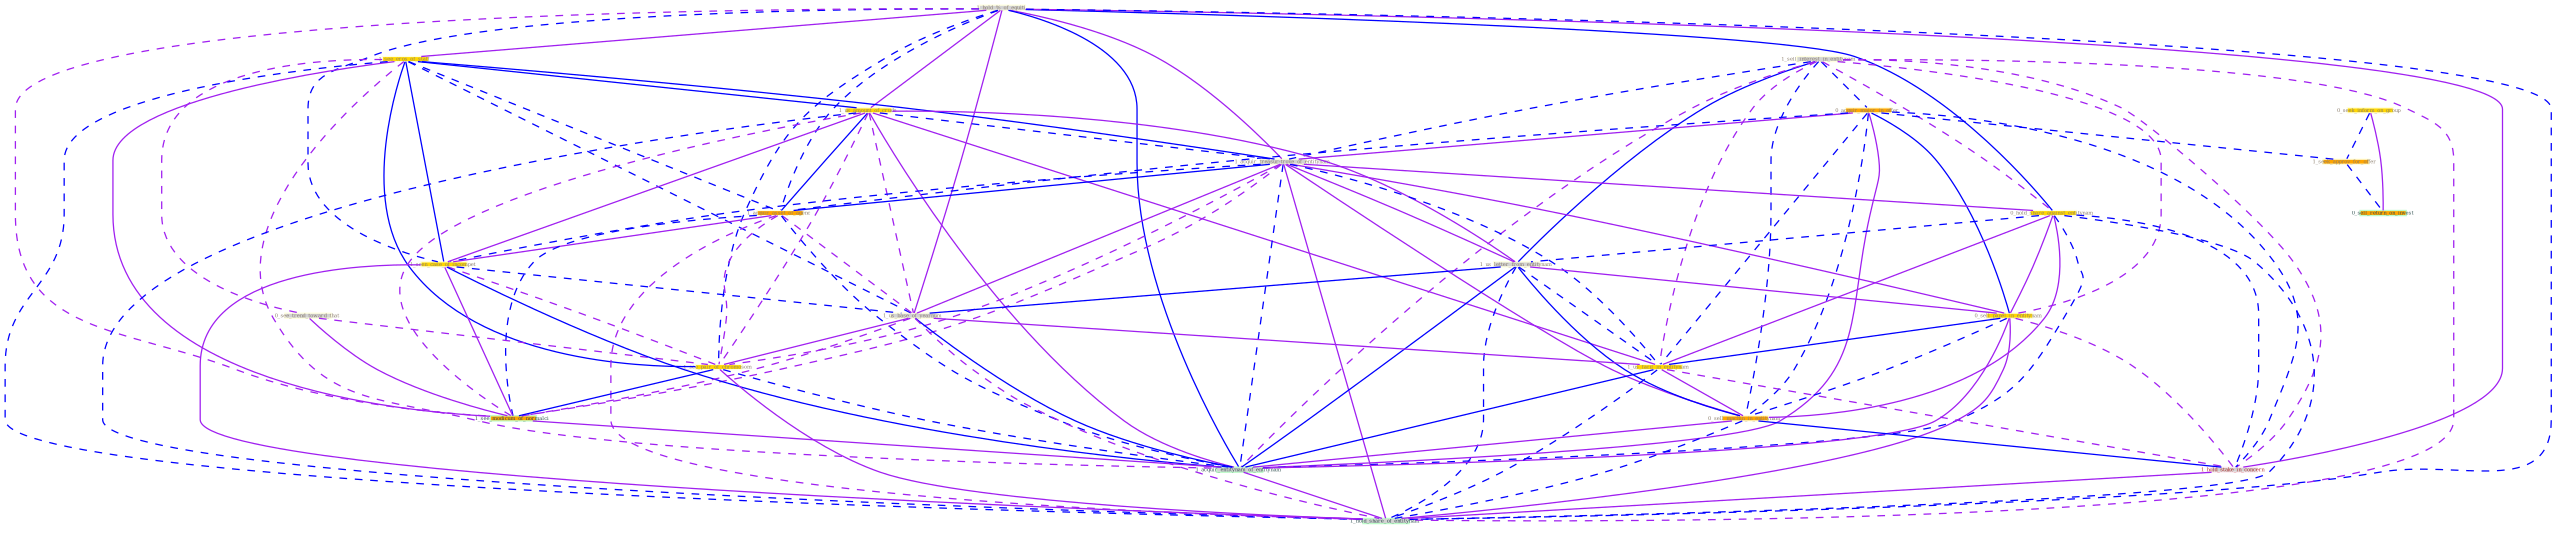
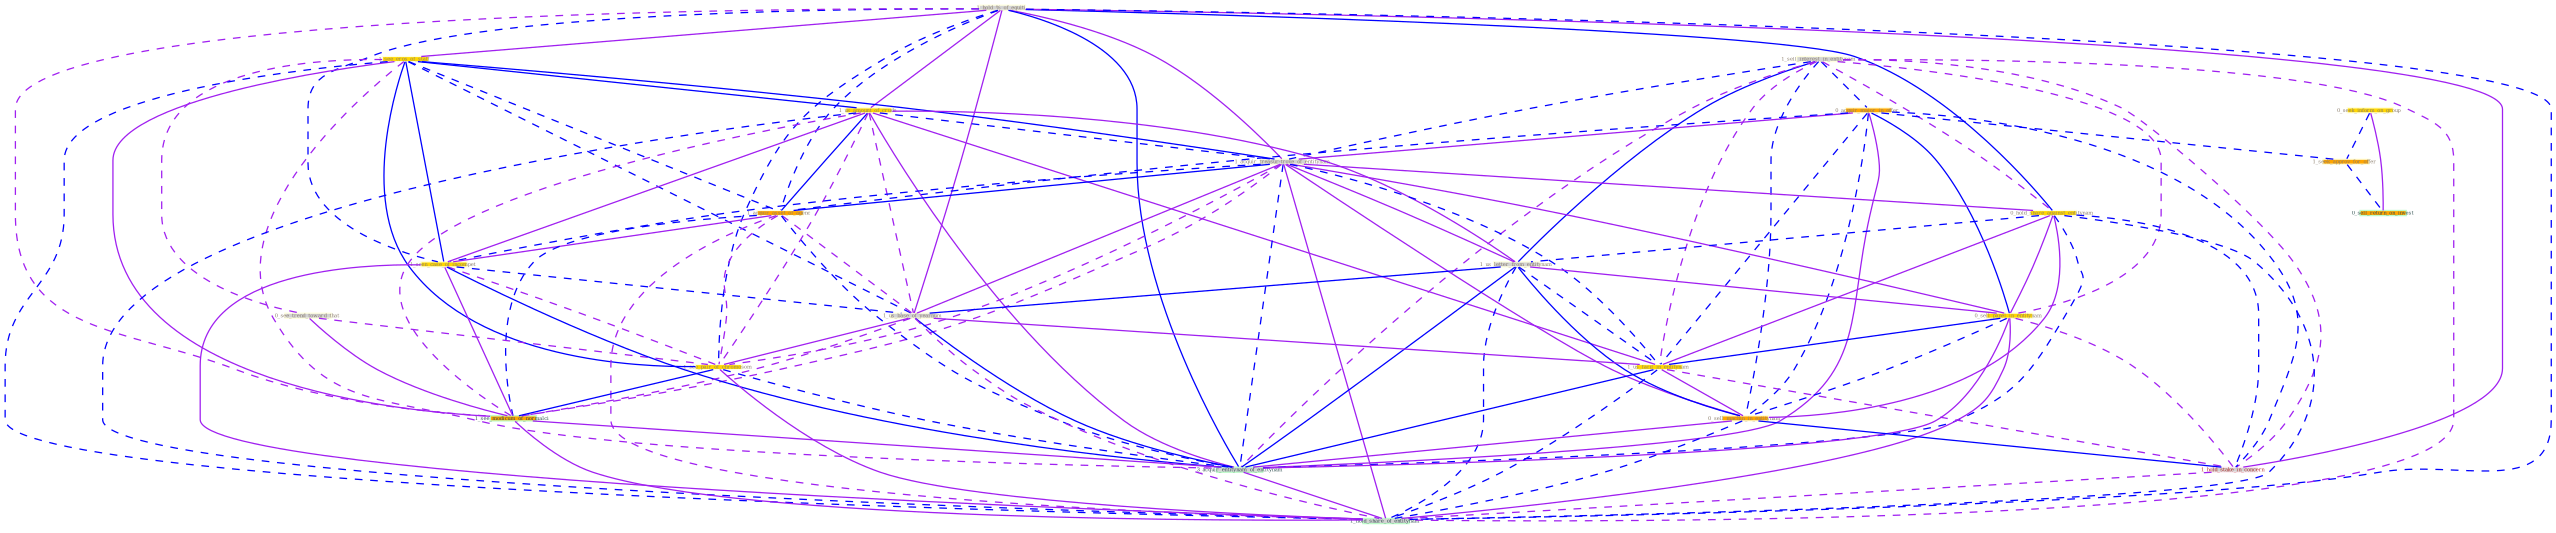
node "1_acquir_entitynam_of_entitynam": label "1_acquir_entitynam_of_entitynam" -> "3_acquir_entitynam_of_entitynam"
edge "1_hold_stake_in_concern" -- "1_hold_share_of_entitynam": style solid -> dashed
edge "1_see_modicum_of_normalci" -- "1_hold_share_of_entitynam": added
